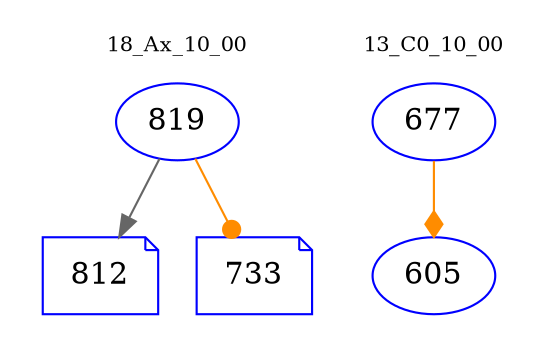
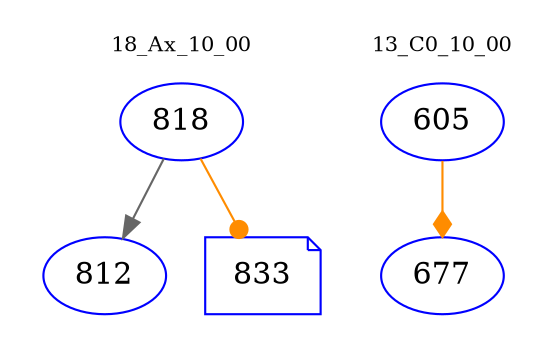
node "819": label "819" -> "818"
edge "677" -> "605": reversed
node "812": shape note -> ellipse
node "733": label "733" -> "833"
